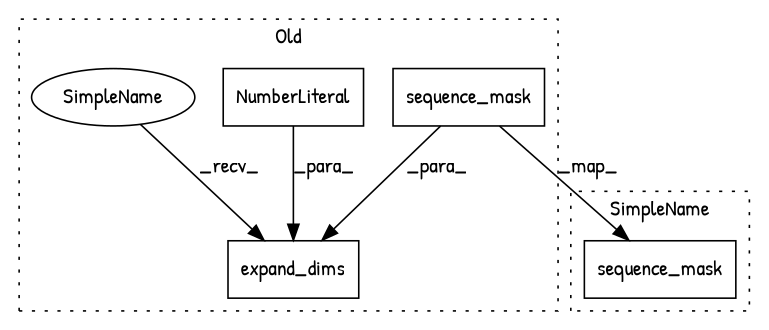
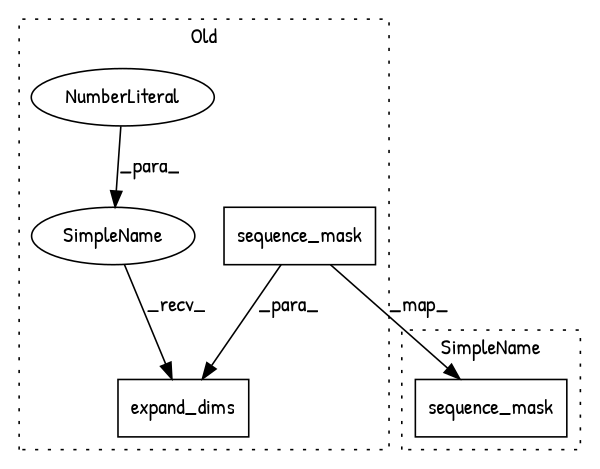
node "NumberLiteral": shape box -> ellipse
edge "NumberLiteral" -> "expand_dims": now "NumberLiteral" -> "SimpleName"
